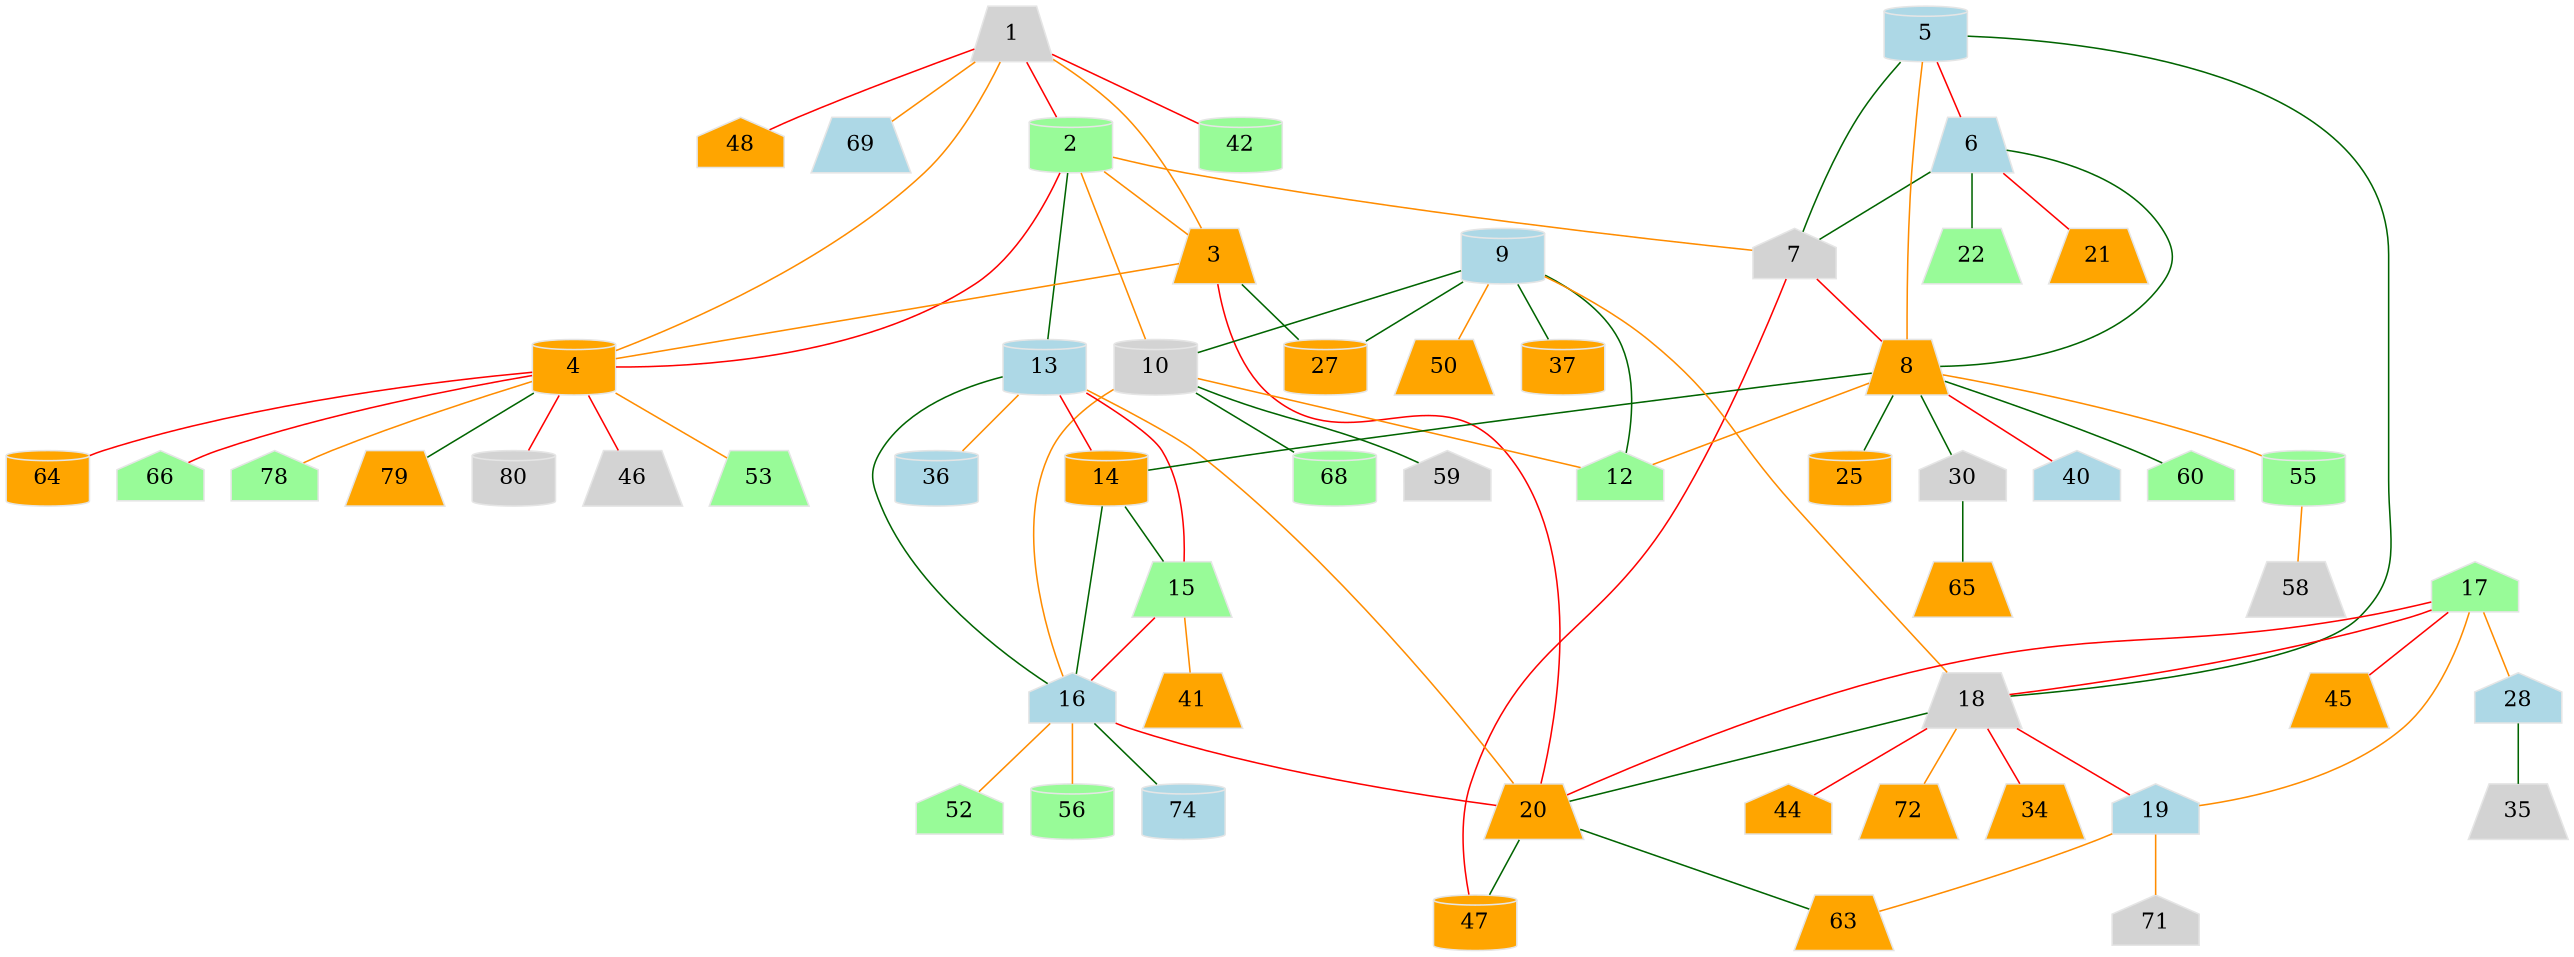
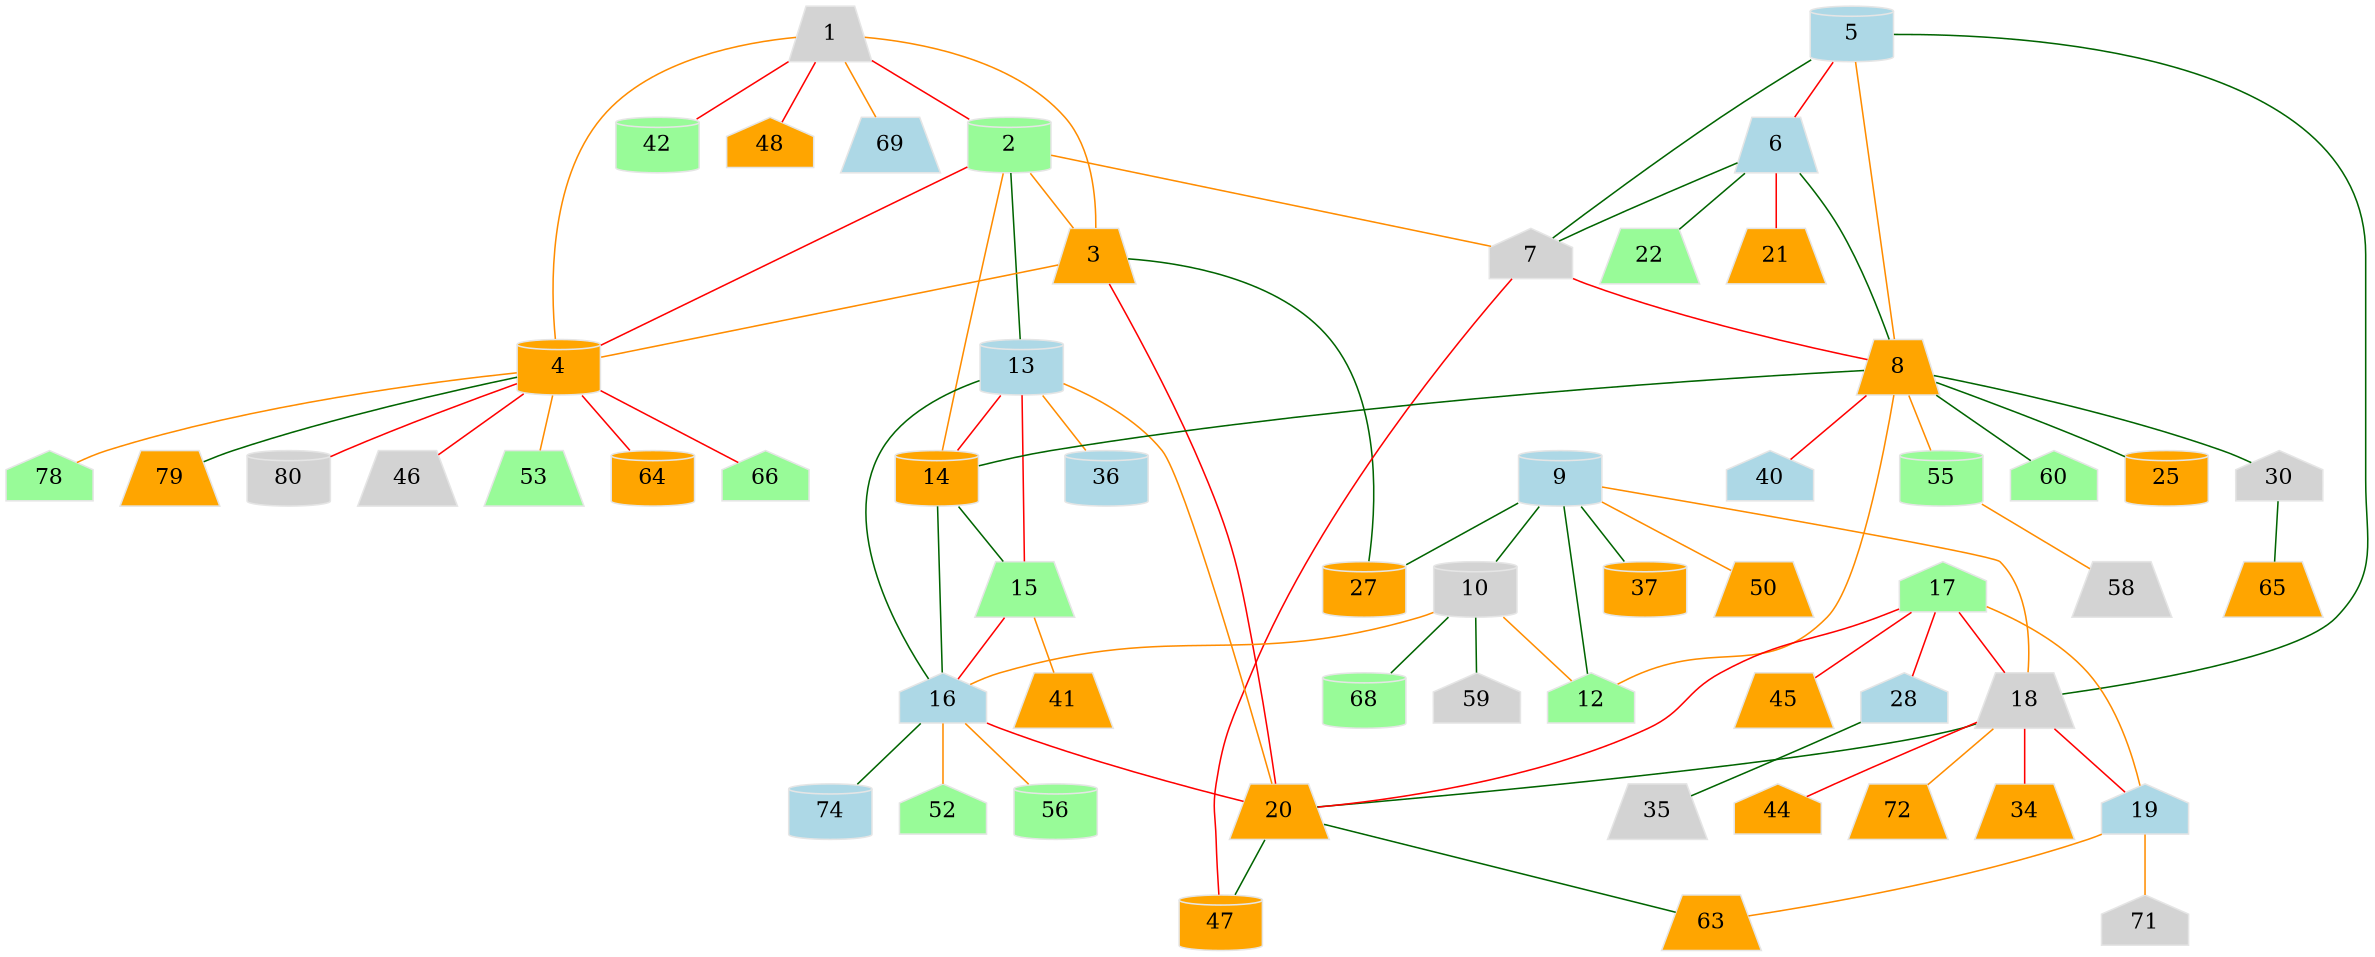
edge "2" -- "10": now "2" -- "14"
edge "17" -- "28": color darkorange -> red
